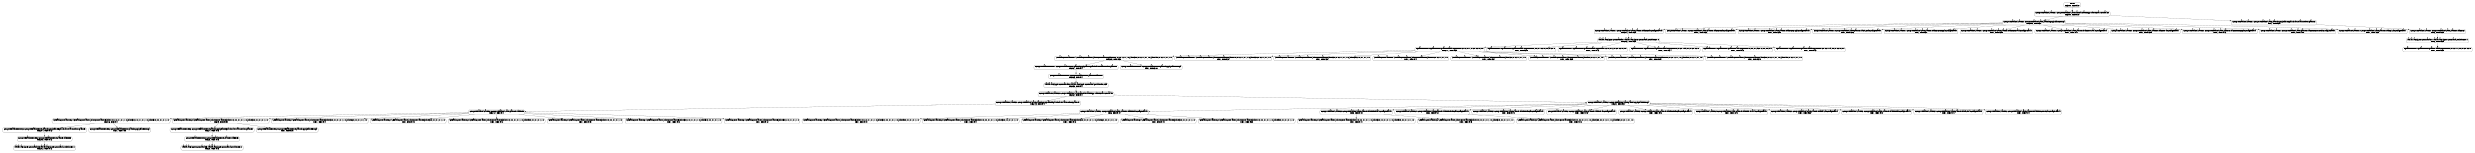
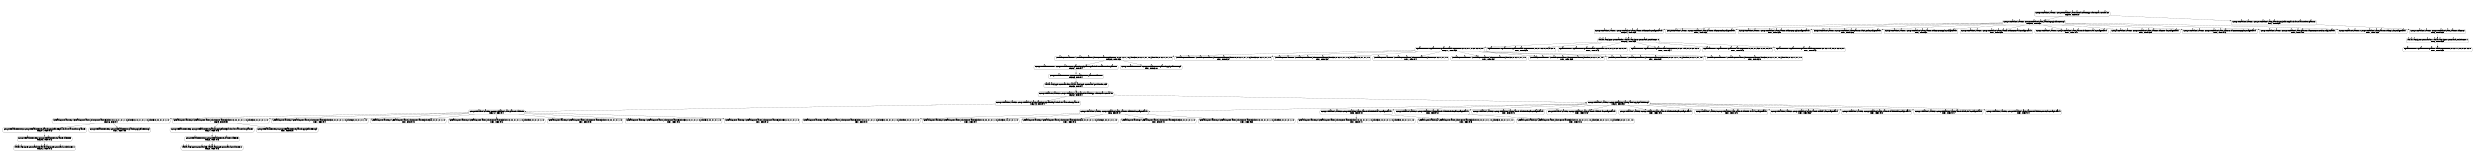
node "ROOT N=300, Q=0.937": removed
